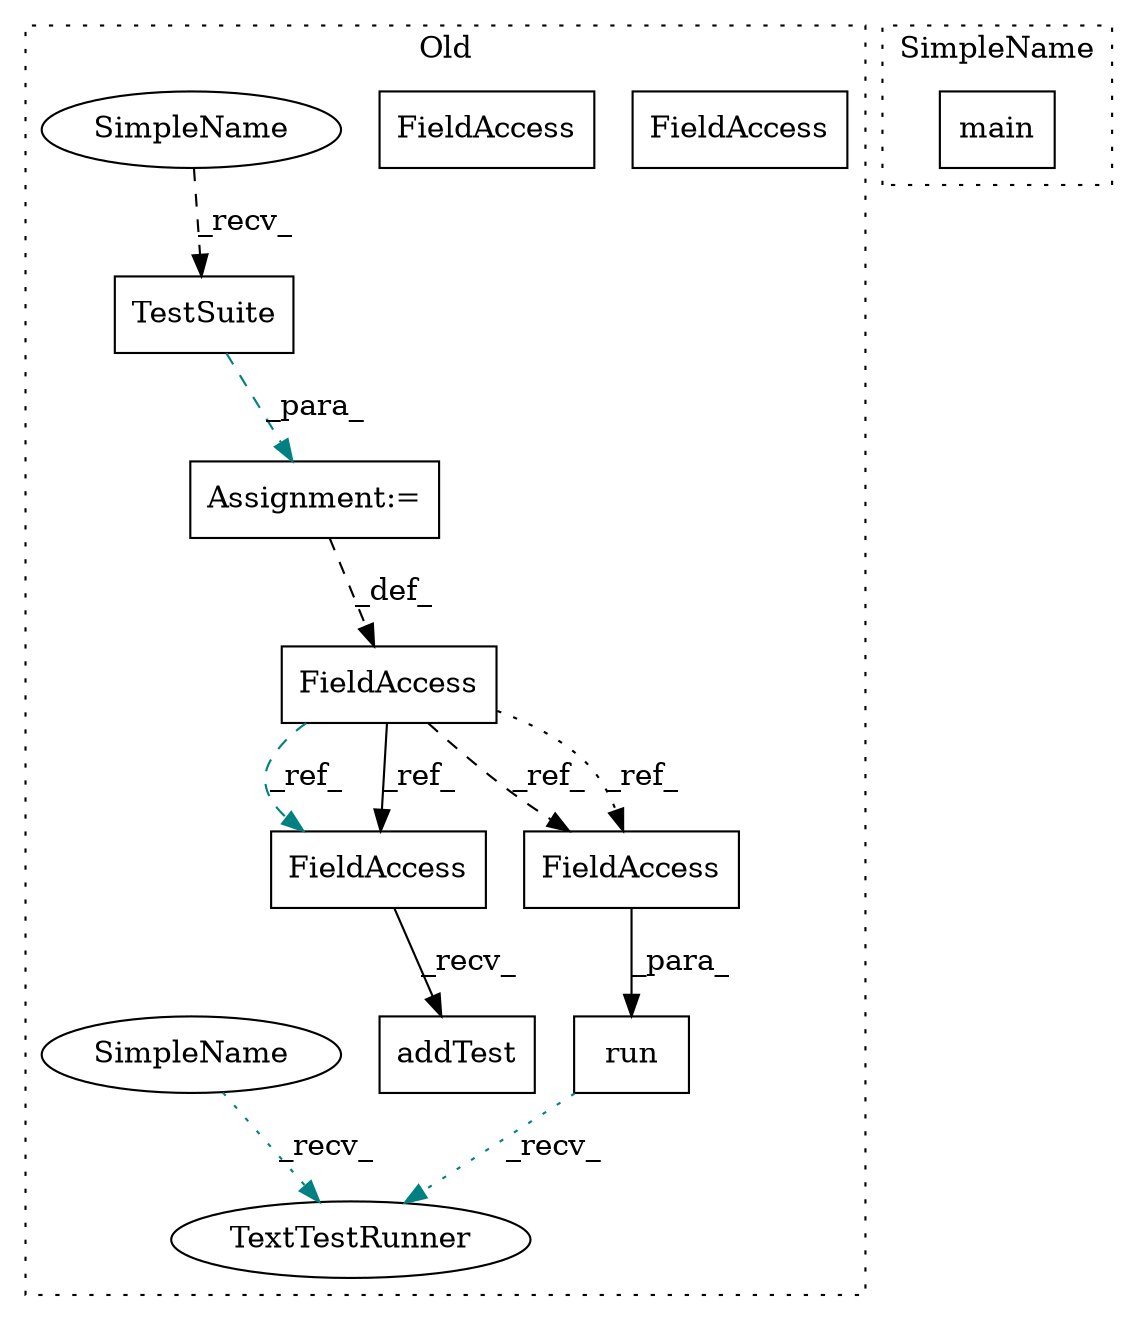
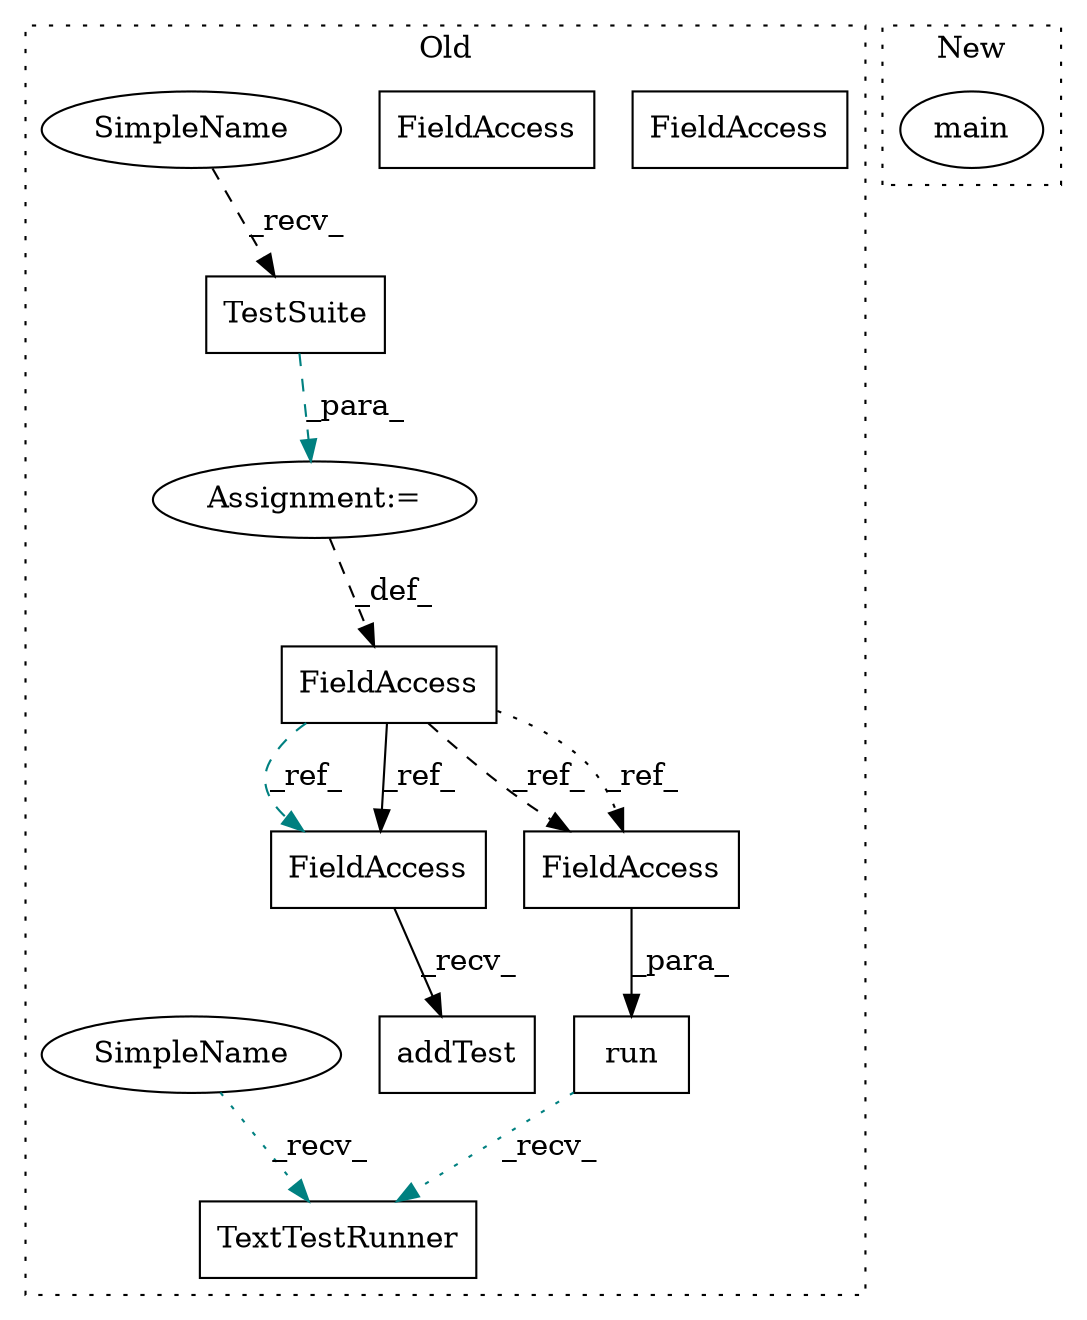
cluster "SimpleName": label "SimpleName" -> "New"
node "main": shape box -> ellipse
node "Assignment:=": shape box -> ellipse
node "TextTestRunner": shape ellipse -> box
